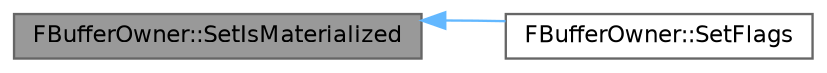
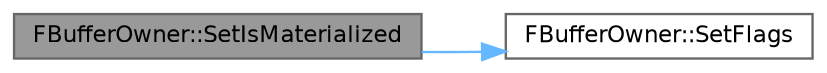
edge "FBufferOwner::SetFlags" -> "FBufferOwner::SetIsMaterialized": reversed
